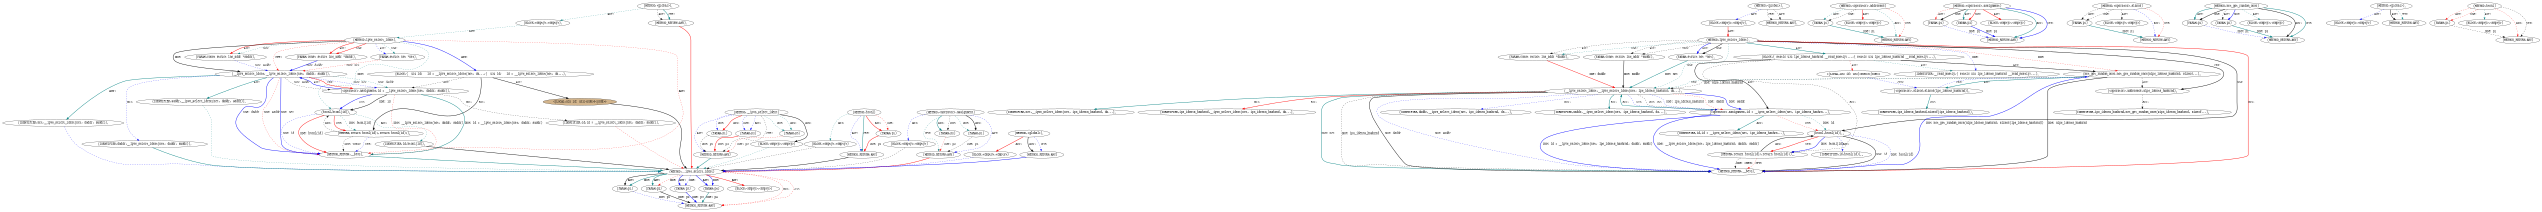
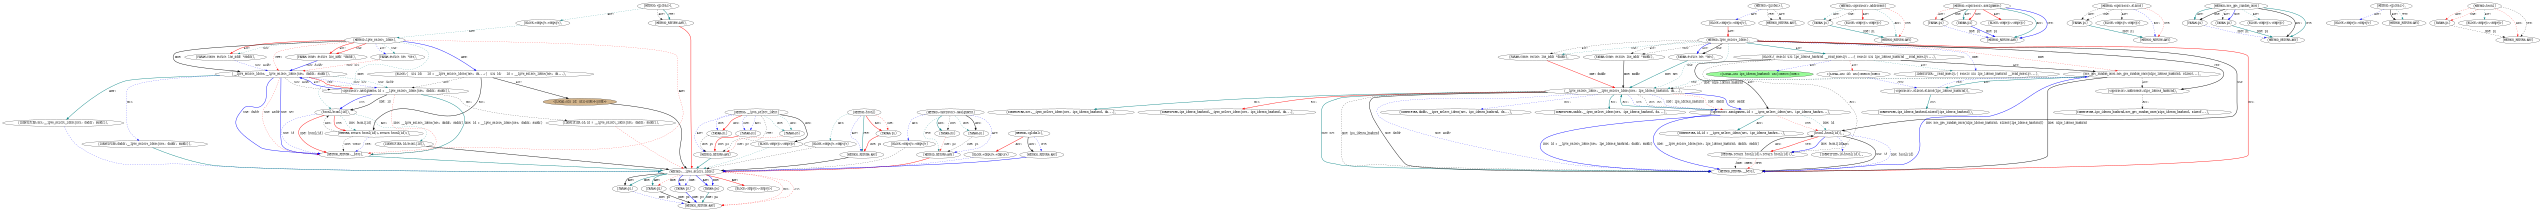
node "<(LOCAL,u32 ip6_idents_hashrnd: u32)<SUB>5</SUB>>": added
node "(IDENTIFIER,saddr,__ipv6_select_ident(net, daddr, saddr))": removed
